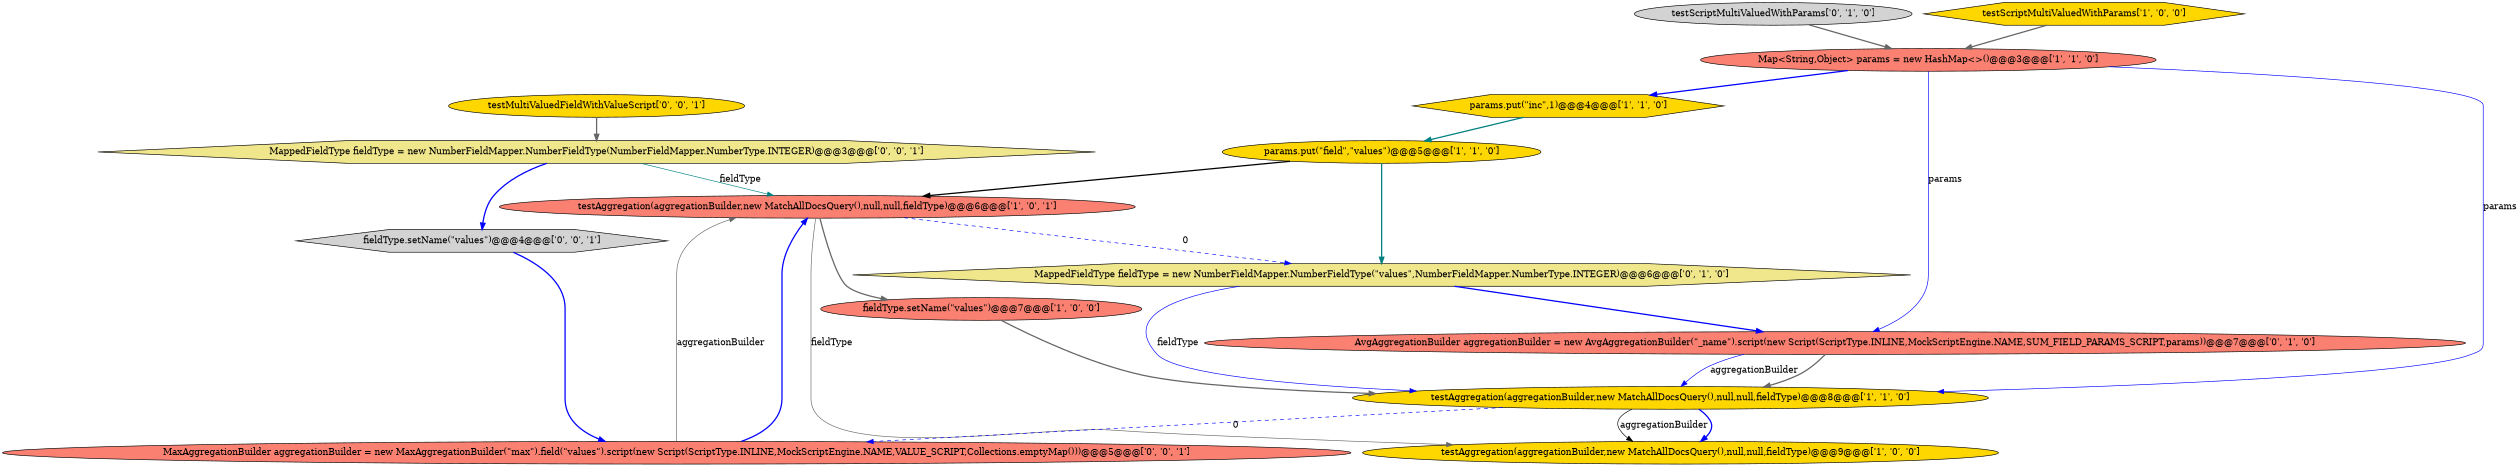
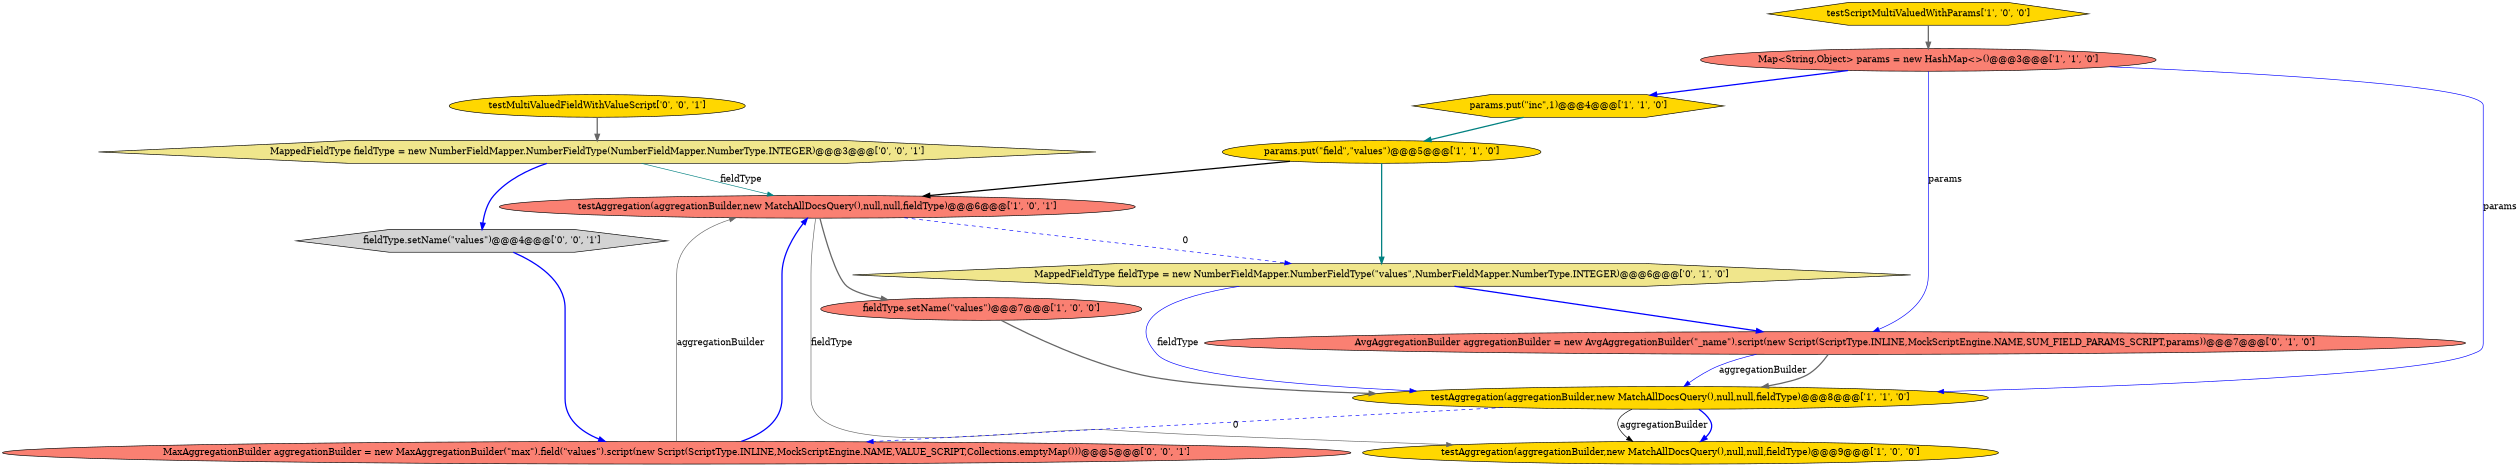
node "testScriptMultiValuedWithParams['0', '1', '0']": removed
